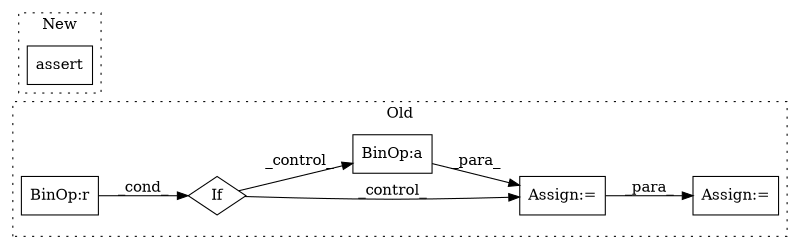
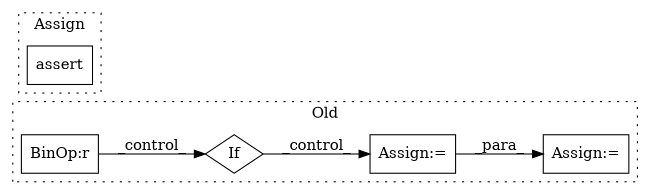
cluster "New": label "New" -> "Assign"
node "BinOp:a": removed
edge "BinOp:r" -> "If": label "_cond_" -> "_control_"
